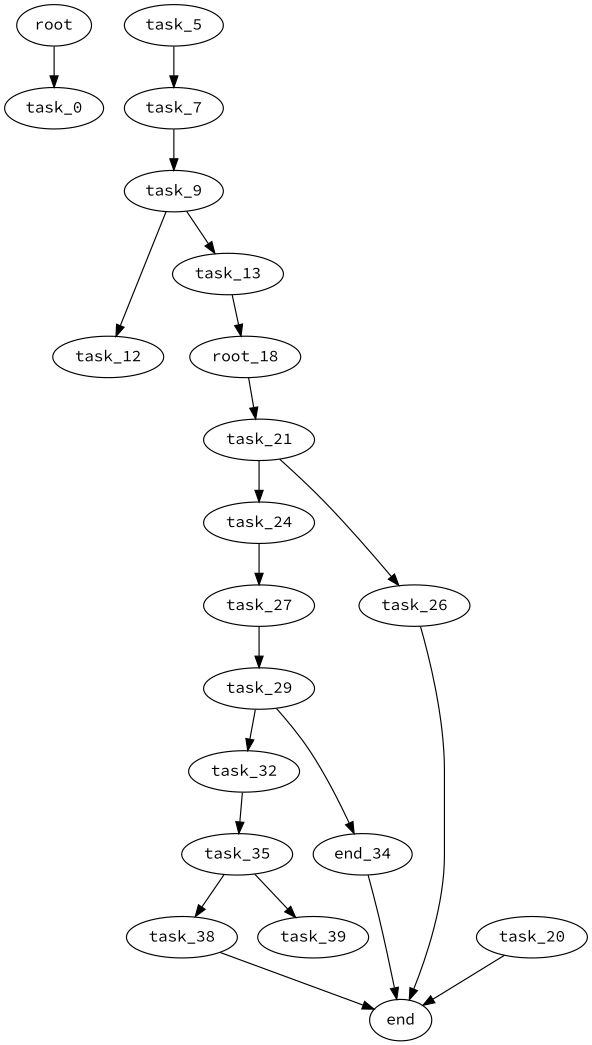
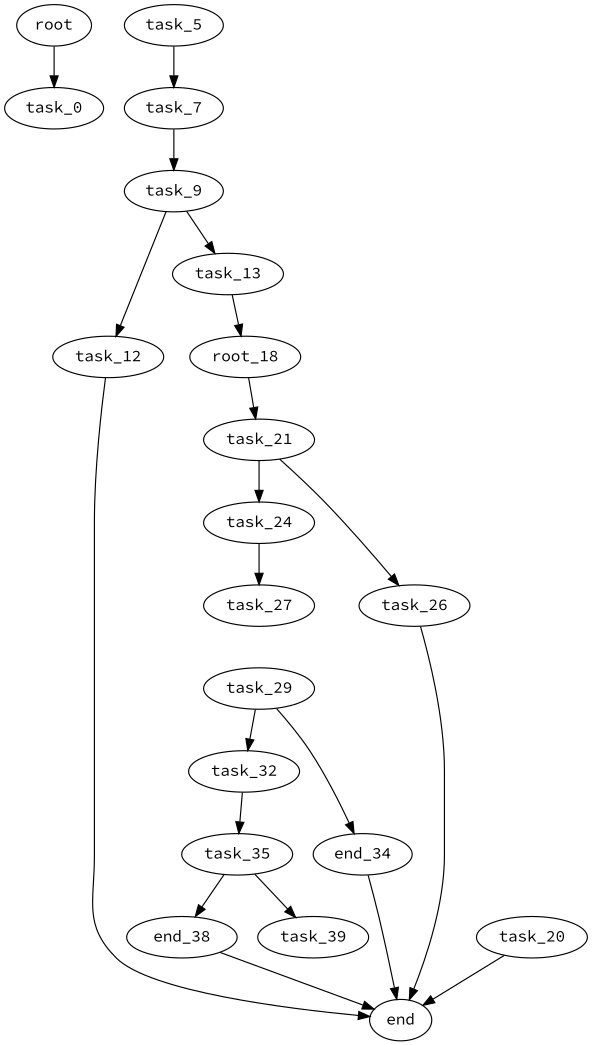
edge "task_27" -> "task_29": removed
edge "task_12" -> "end": added
node "task_38": label "task_38" -> "end_38"
